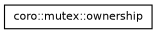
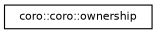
node "coro::mutex::ownership": label "coro::mutex::ownership" -> "coro::coro::ownership"
